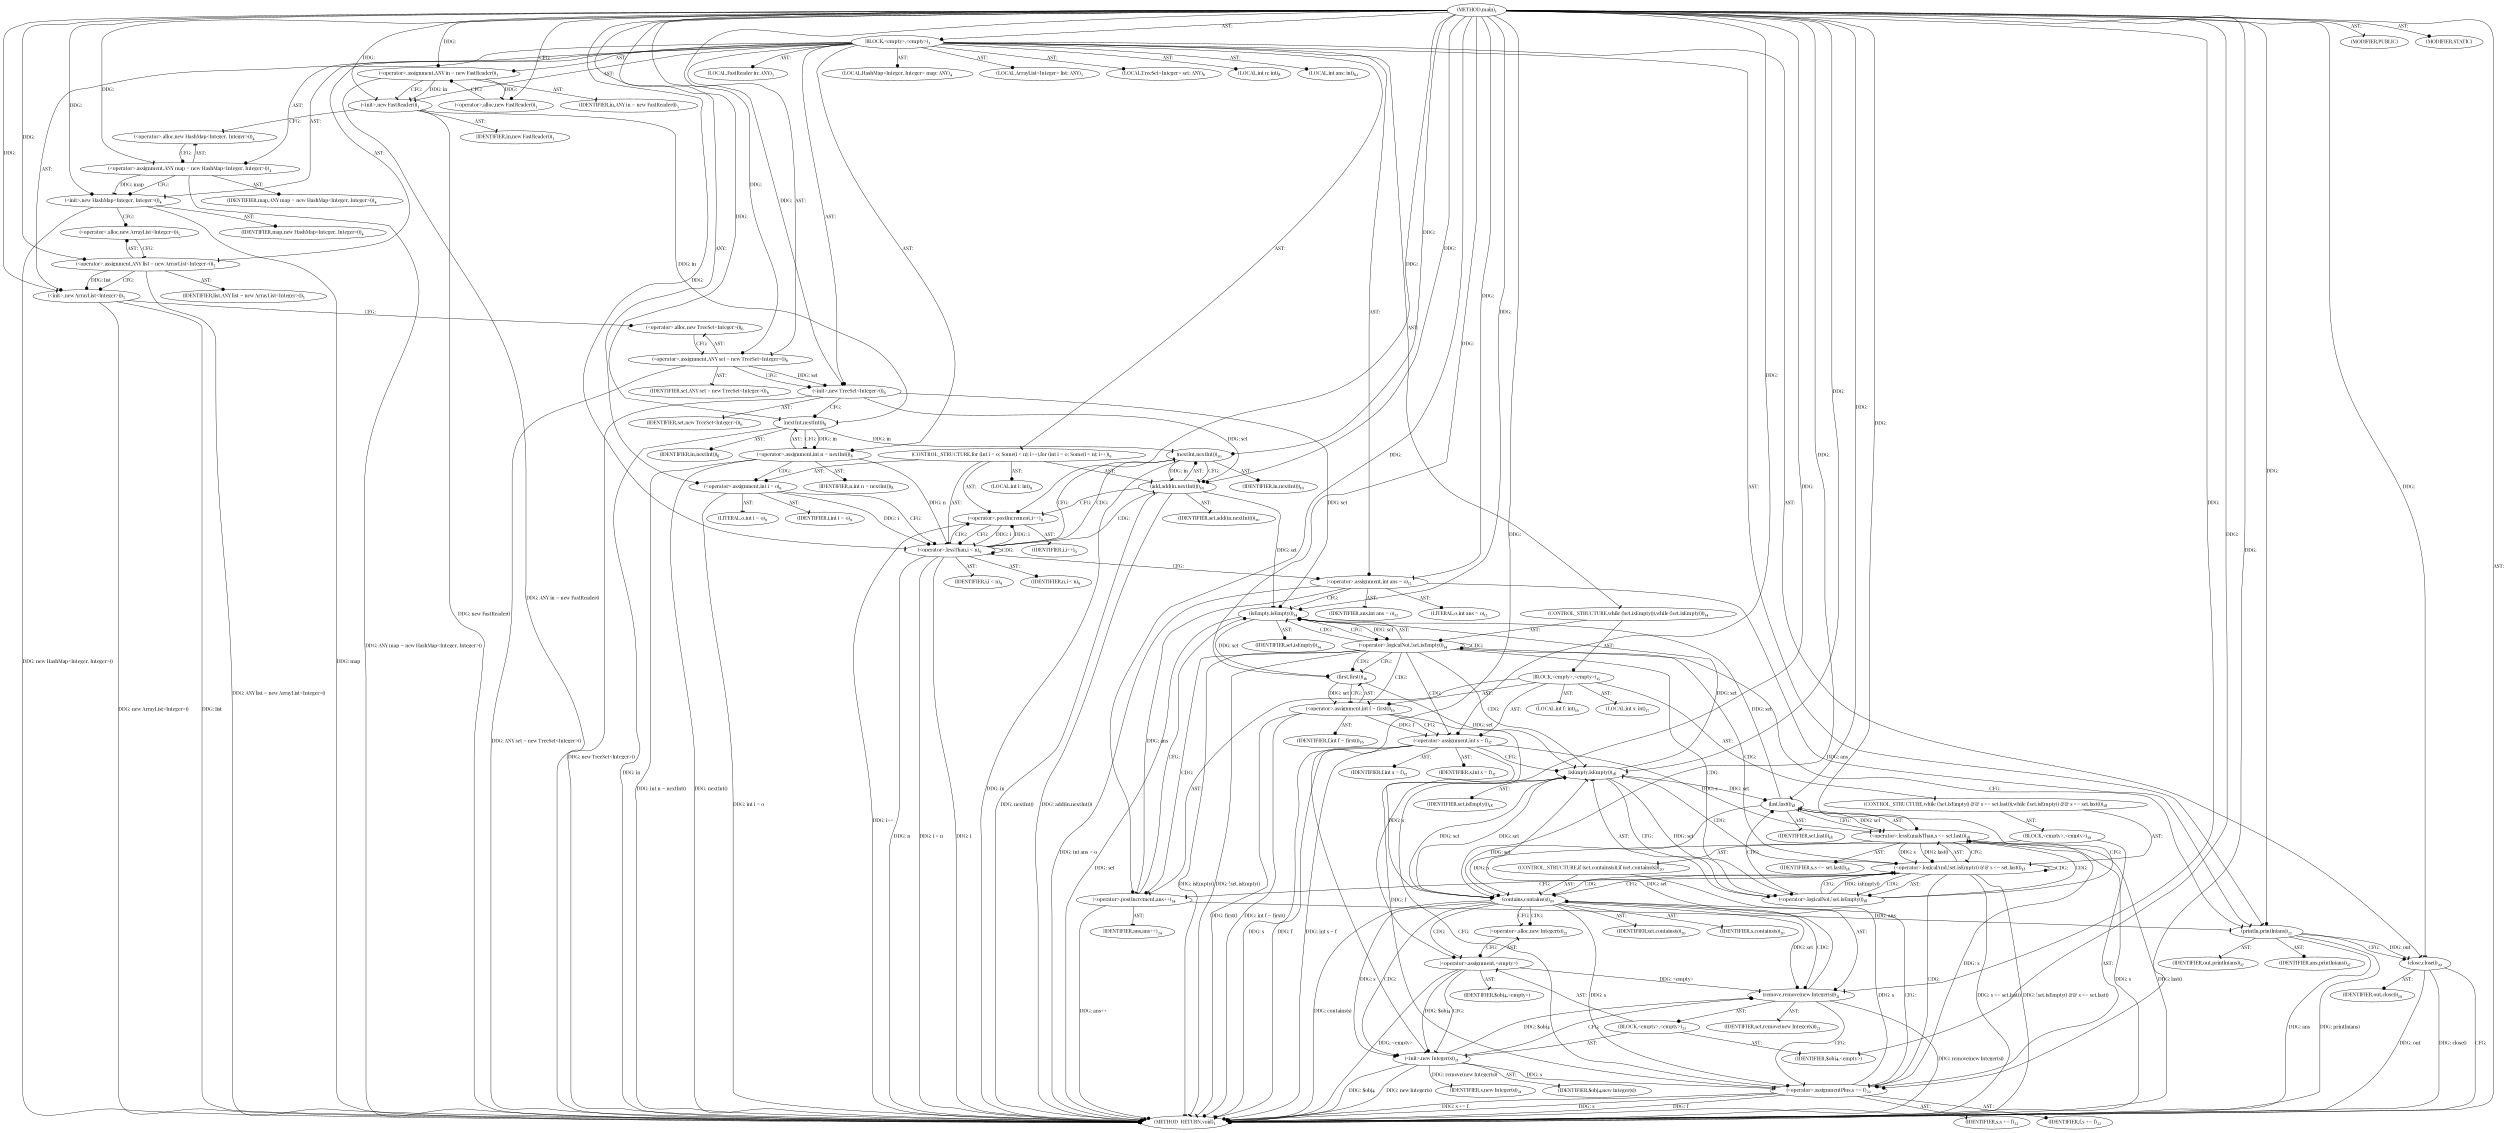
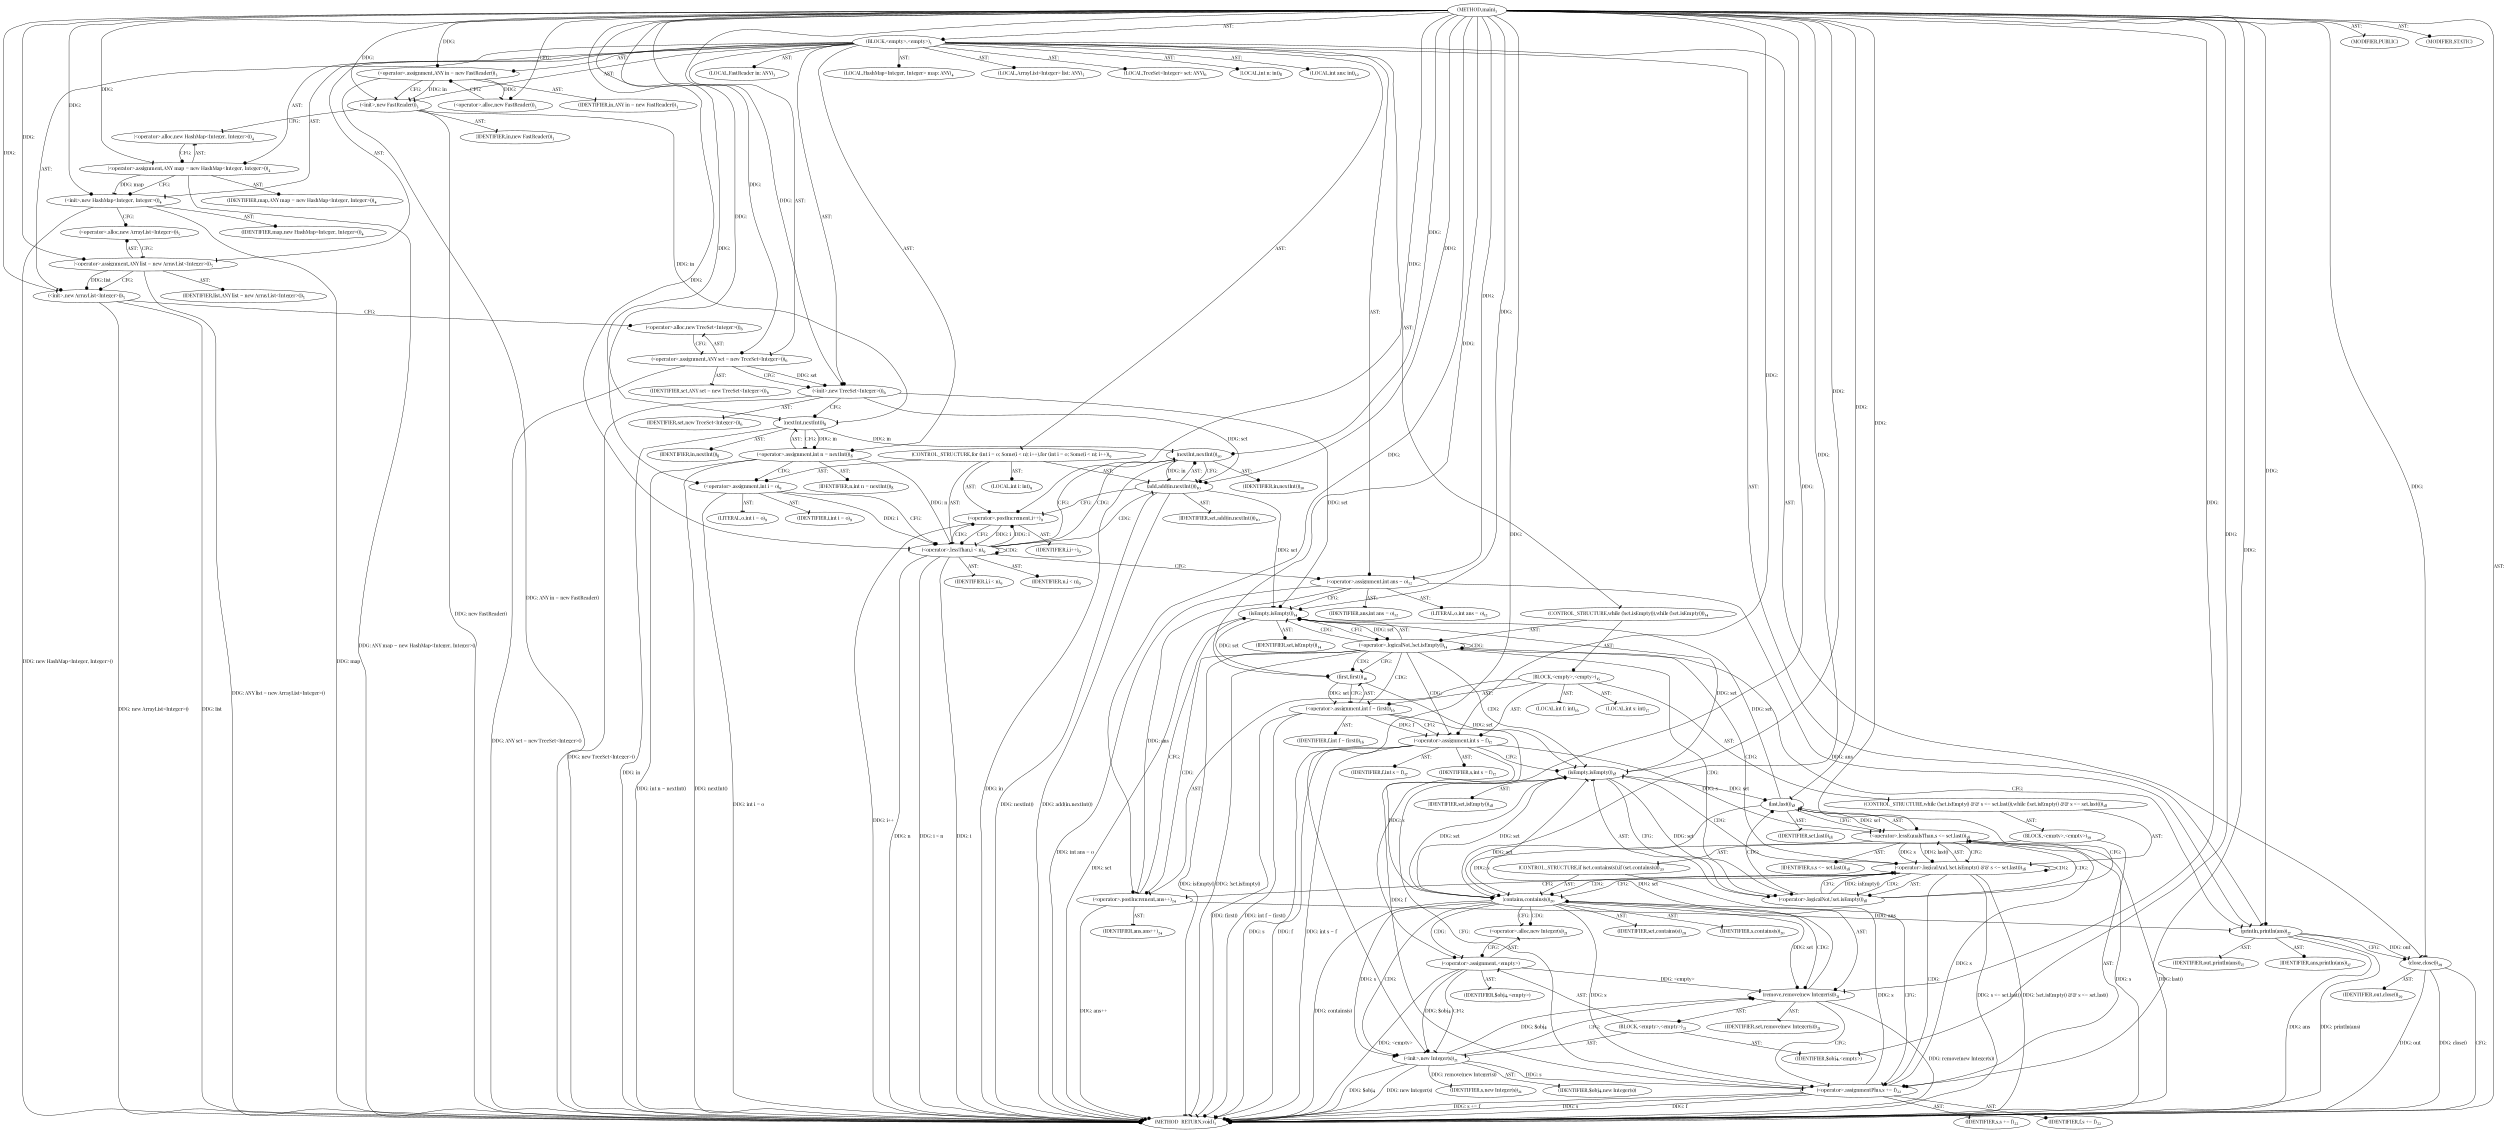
node "(LOCAL,int ans: int)": text "62" -> "12"
edge "(METHOD,main)" -> "(<operator>.assignment,int i = 0)": label "ANY: " -> "DDG: "
node "(IDENTIFIER,set,contains(s))": text "20" -> "29"
node "(println,println(ans))": text "22" -> "27"
